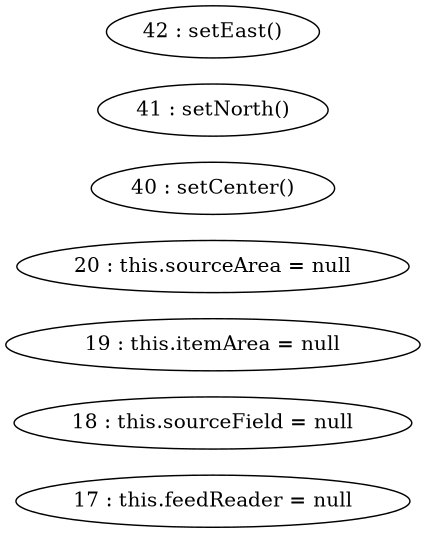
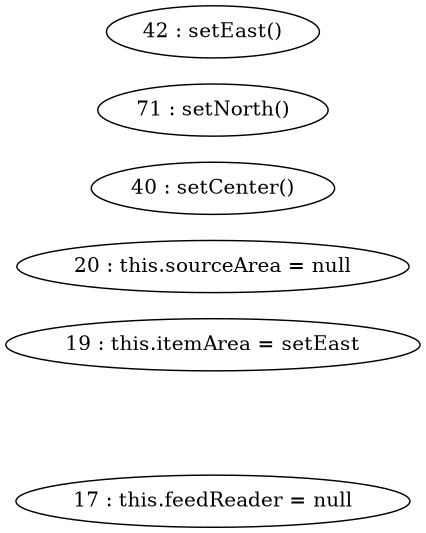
node "41 : setNorth()": label "41 : setNorth()" -> "71 : setNorth()"
node "19 : this.itemArea = null": label "19 : this.itemArea = null" -> "19 : this.itemArea = setEast"
node "18 : this.sourceField = null": removed
